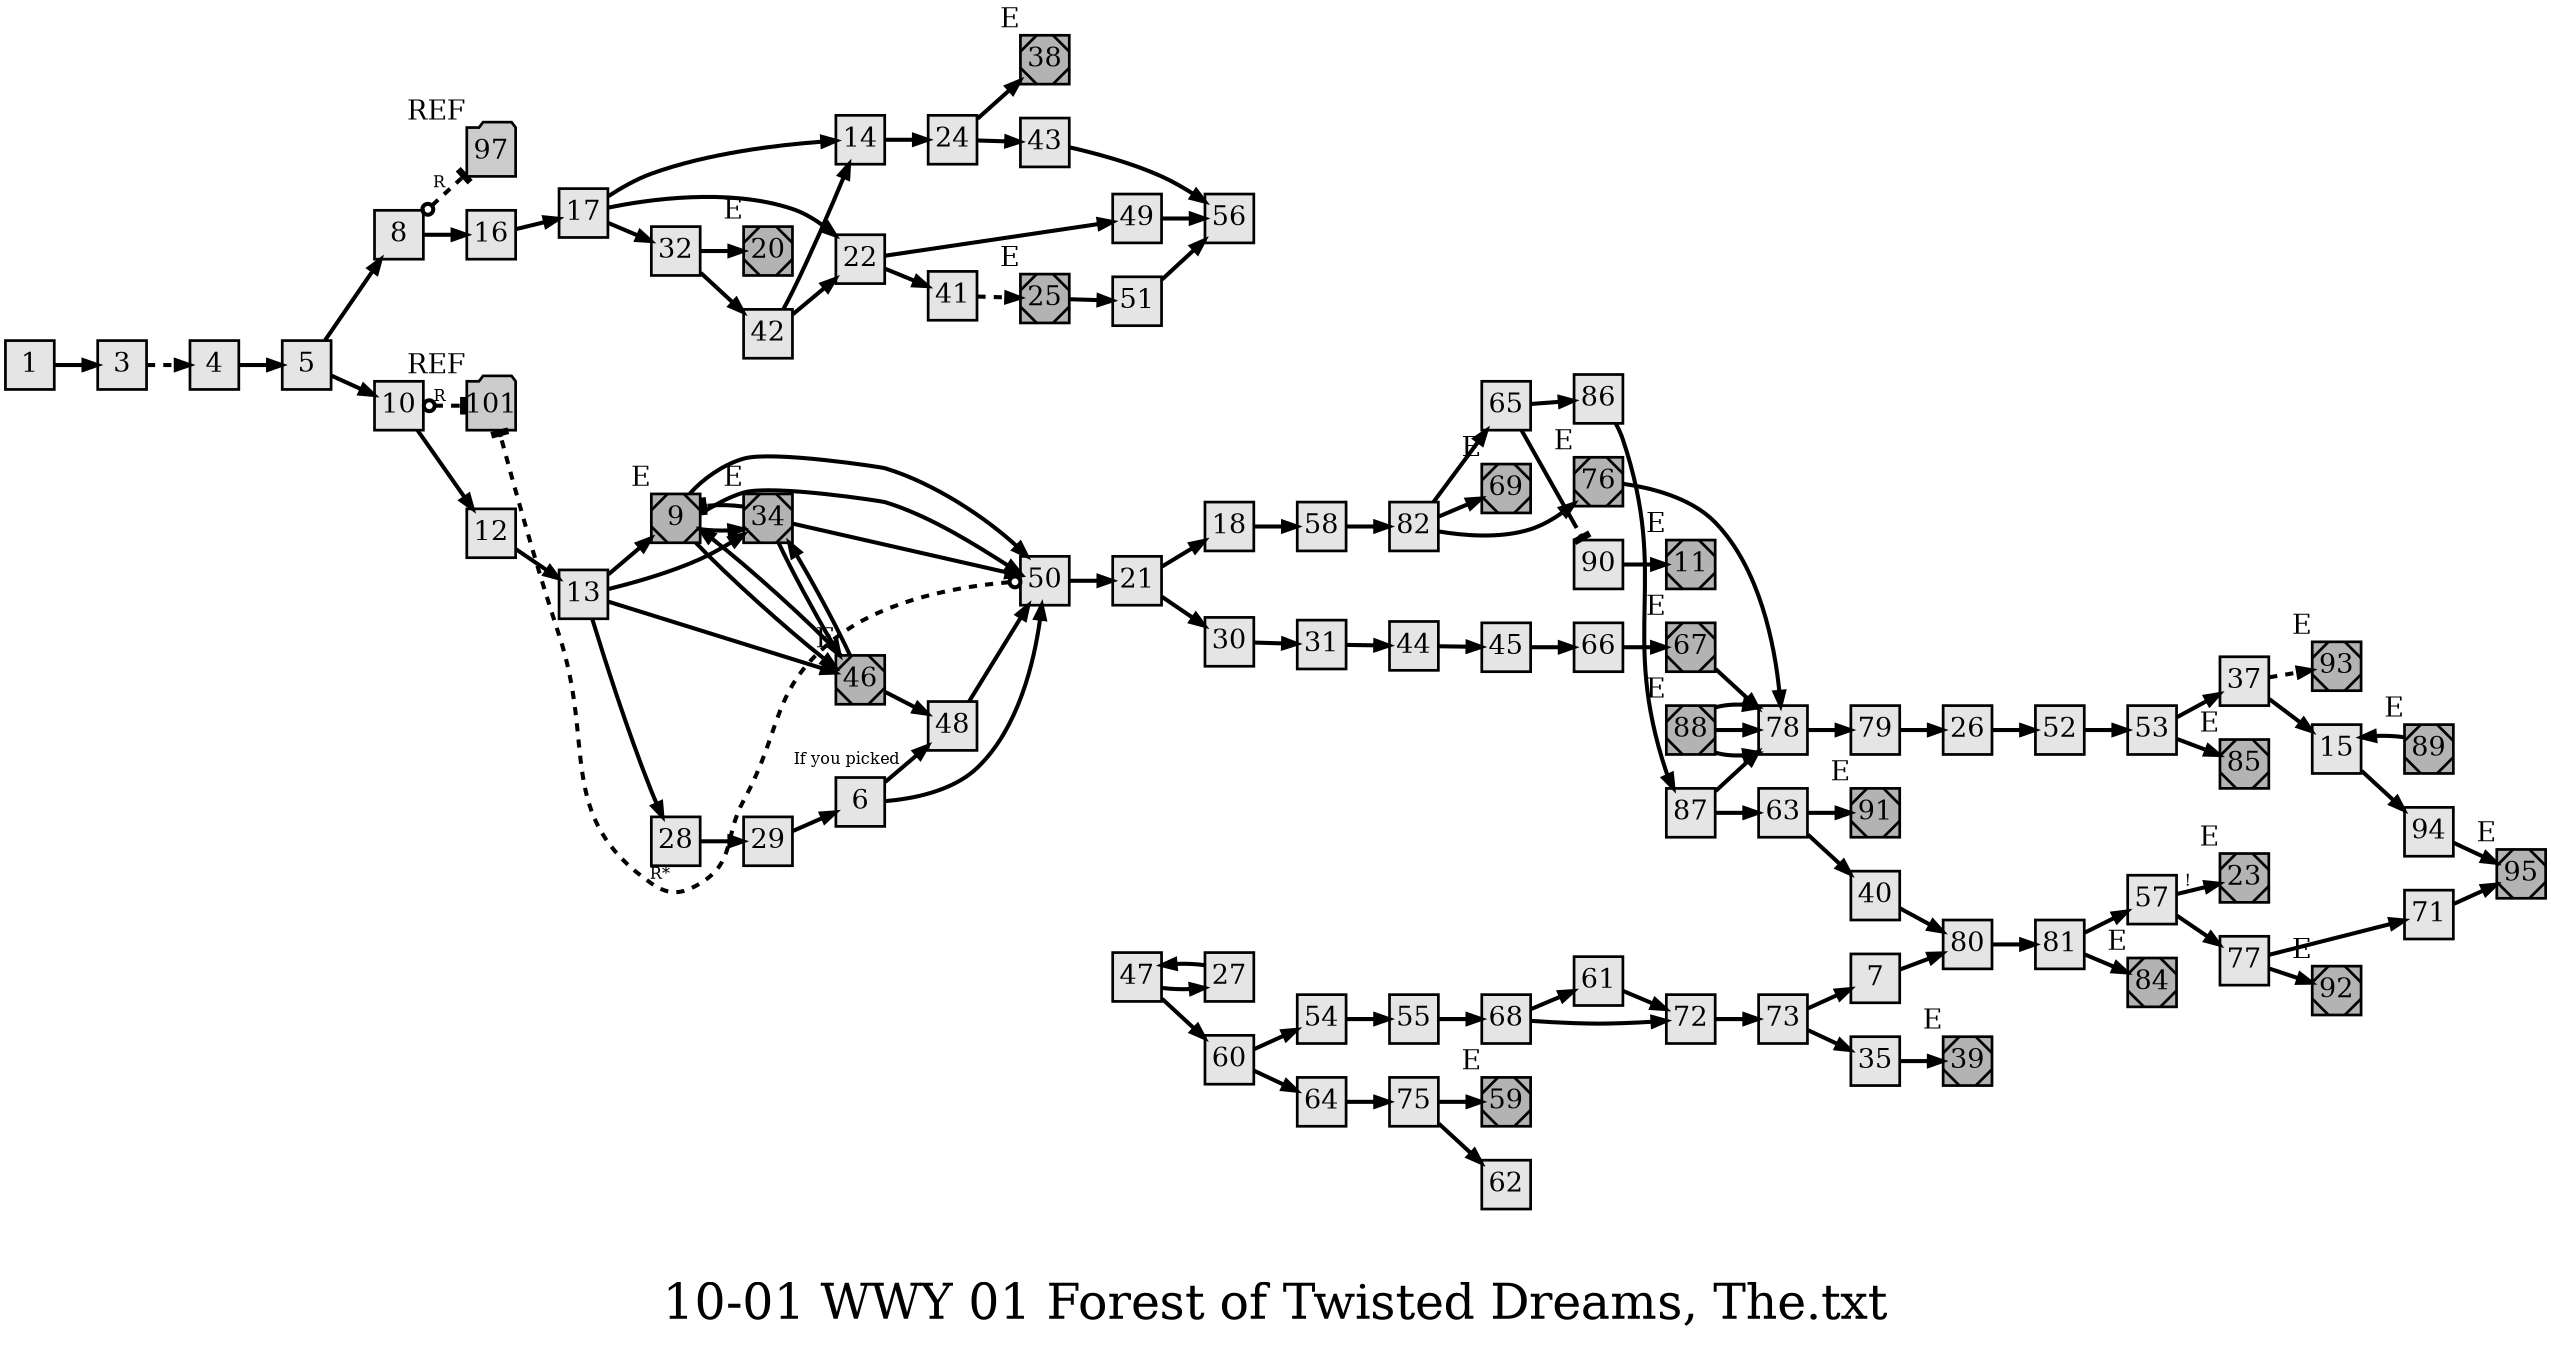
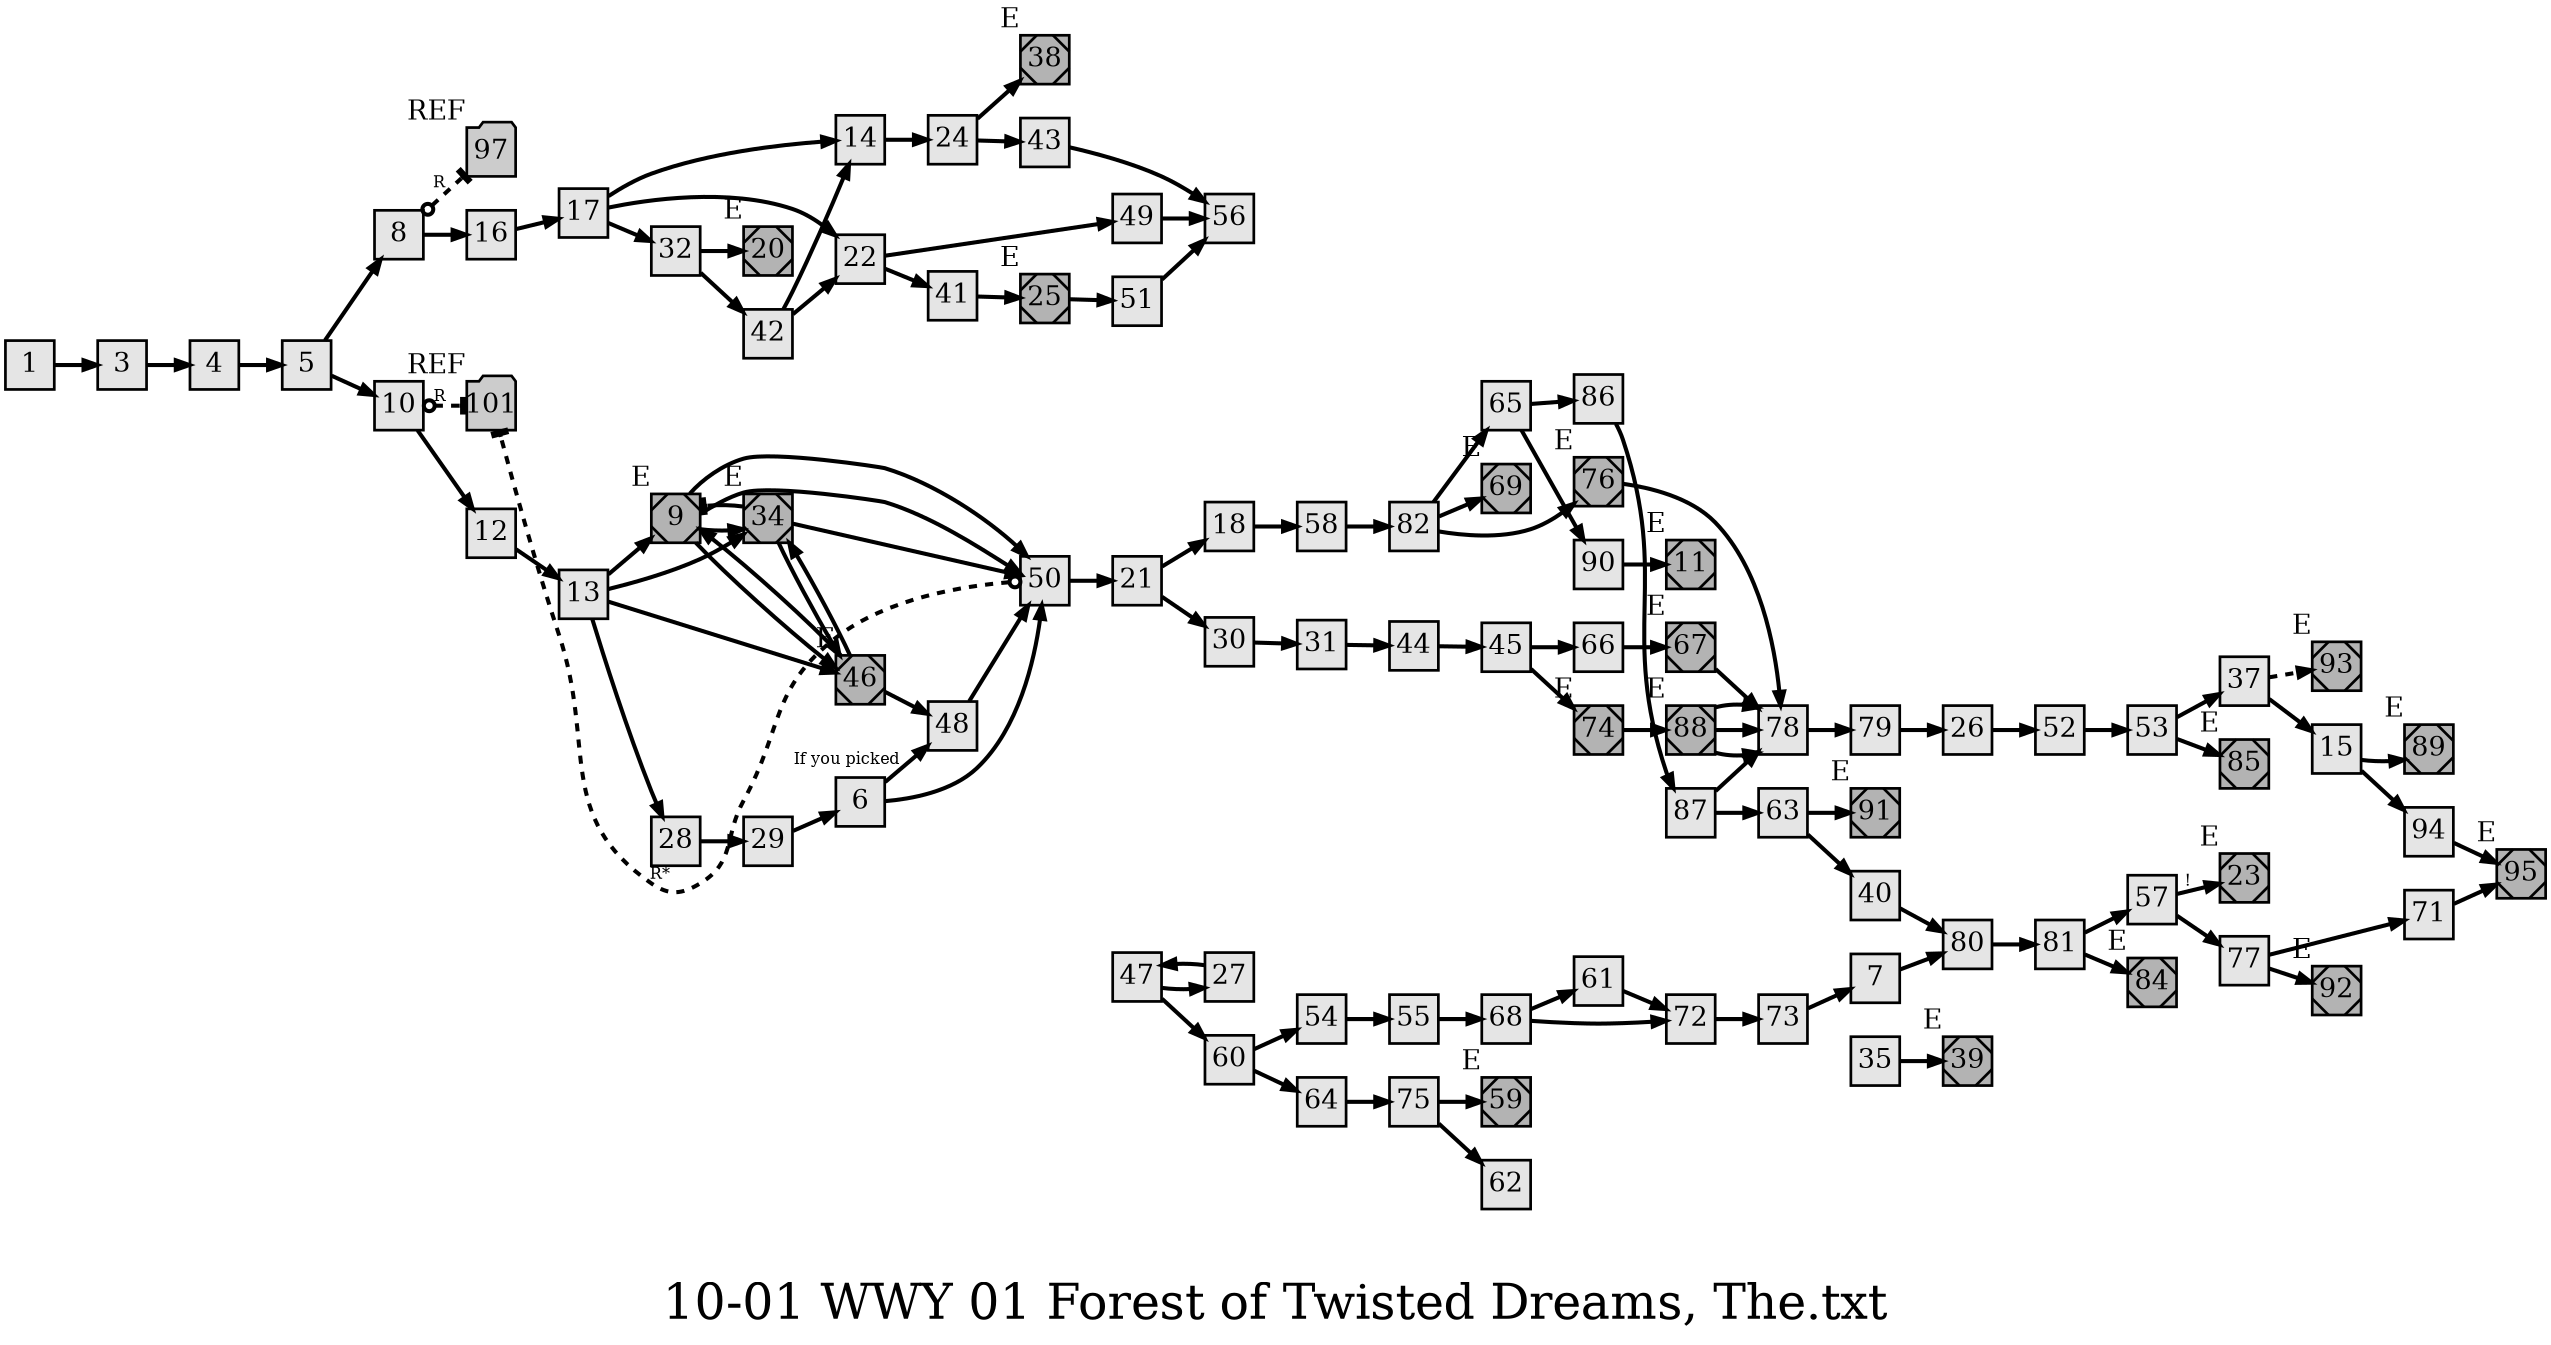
edge "41" -> "25 E": style dashed -> solid
edge "3" -> "4": style dashed -> solid
edge "65" -> "90": arrowhead tee -> normal
node "74 E": added
edge "89 E" -> "15": reversed
edge "73" -> "35": removed
